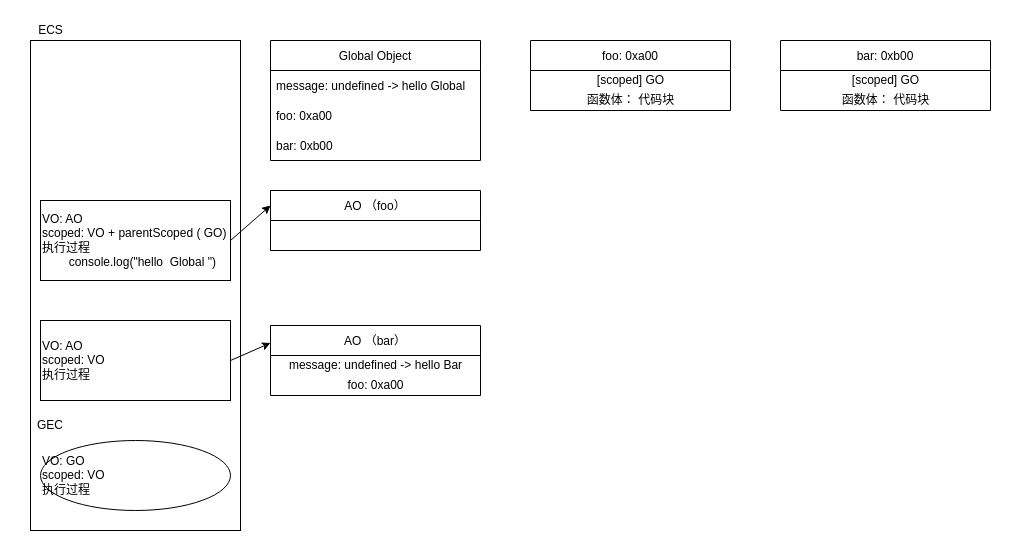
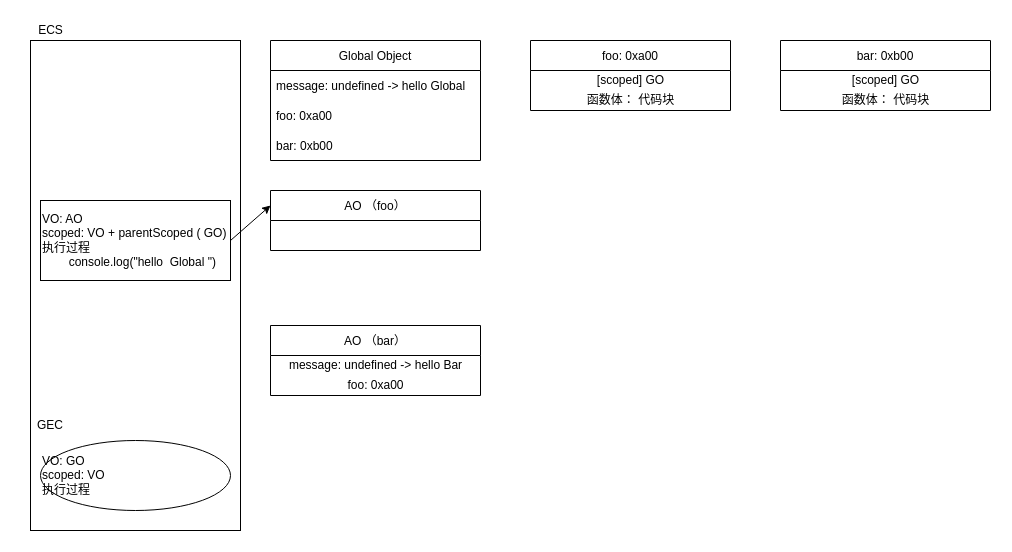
edge "VO: AO scoped: VO 执行过程" -> "AO （bar）": removed
node "VO: AO scoped: VO 执行过程": removed
